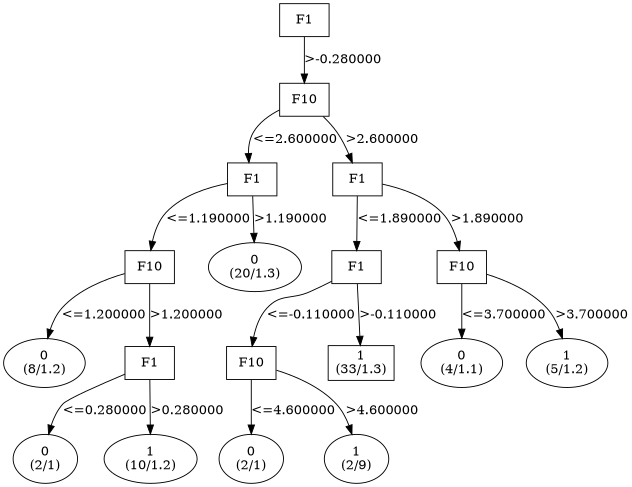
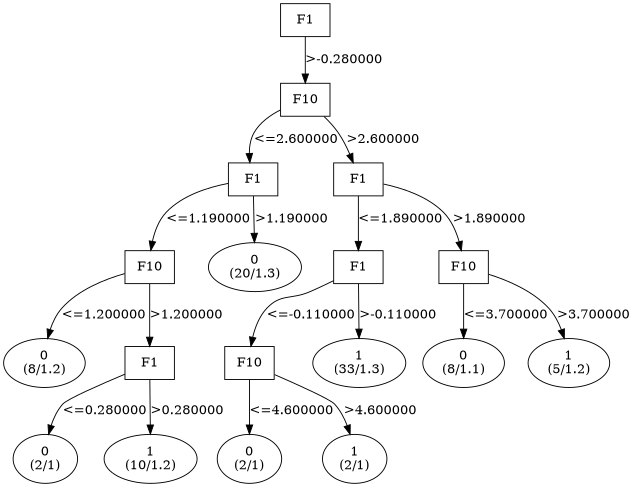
node "1 (33/1.3)": shape box -> ellipse
node "0 (4/1.1)": label "0 (4/1.1)" -> "0 (8/1.1)"
node "1 (2/9)": label "1 (2/9)" -> "1 (2/1)"
